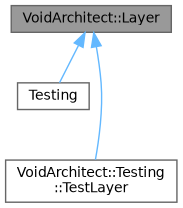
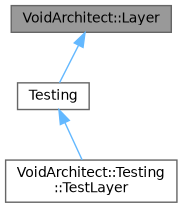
edge "VoidArchitect::Testing ::TestLayer" -> "VoidArchitect::Layer": now "VoidArchitect::Testing ::TestLayer" -> "Testing"
